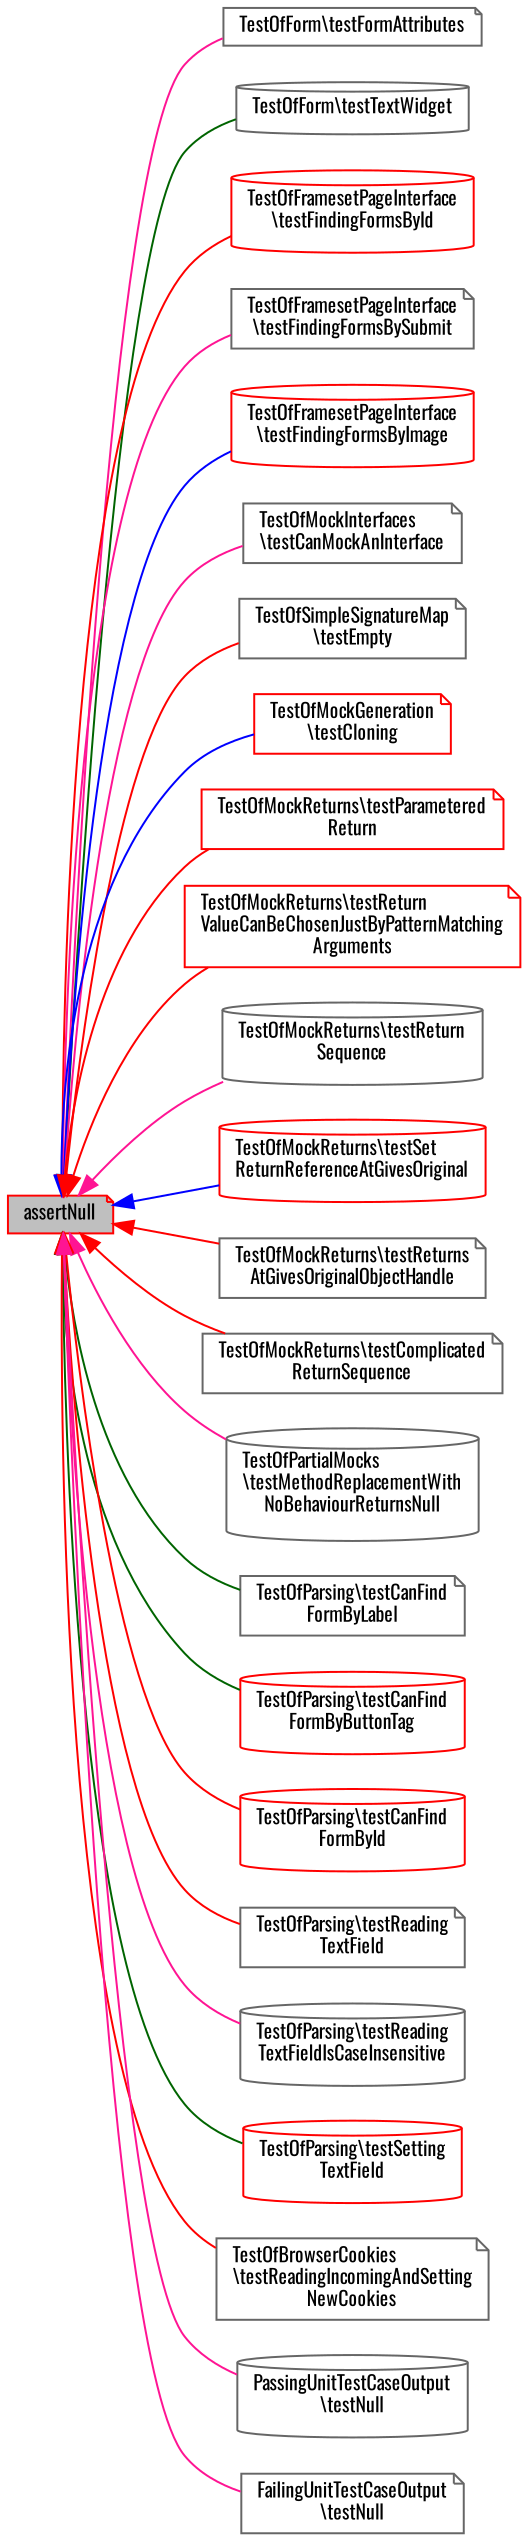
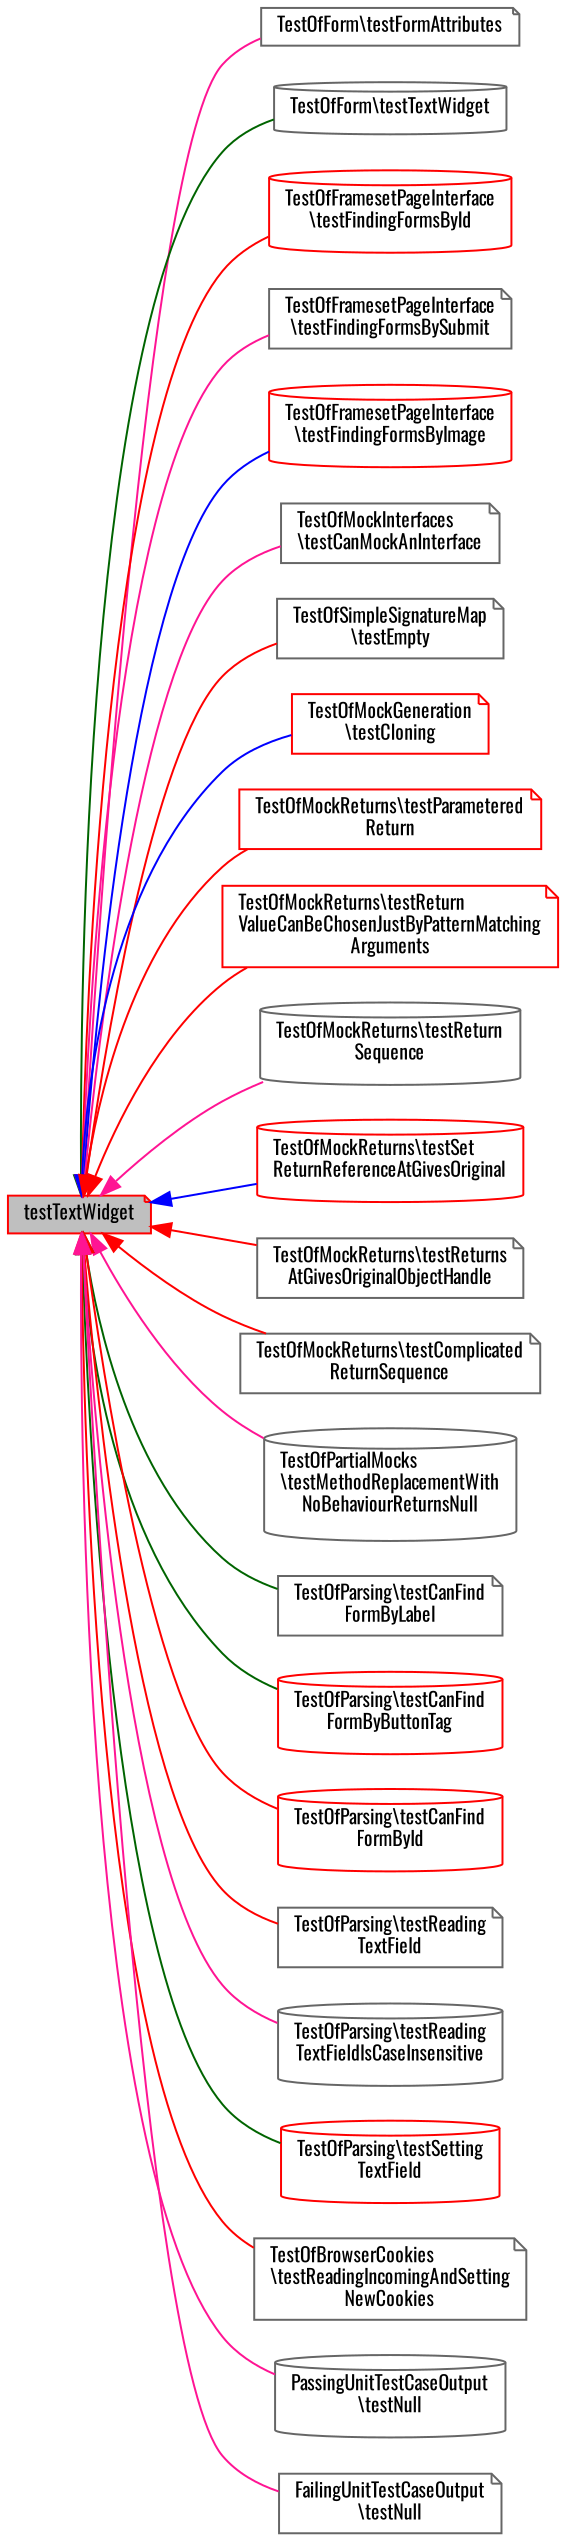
node "assertNull": label "assertNull" -> "testTextWidget"
